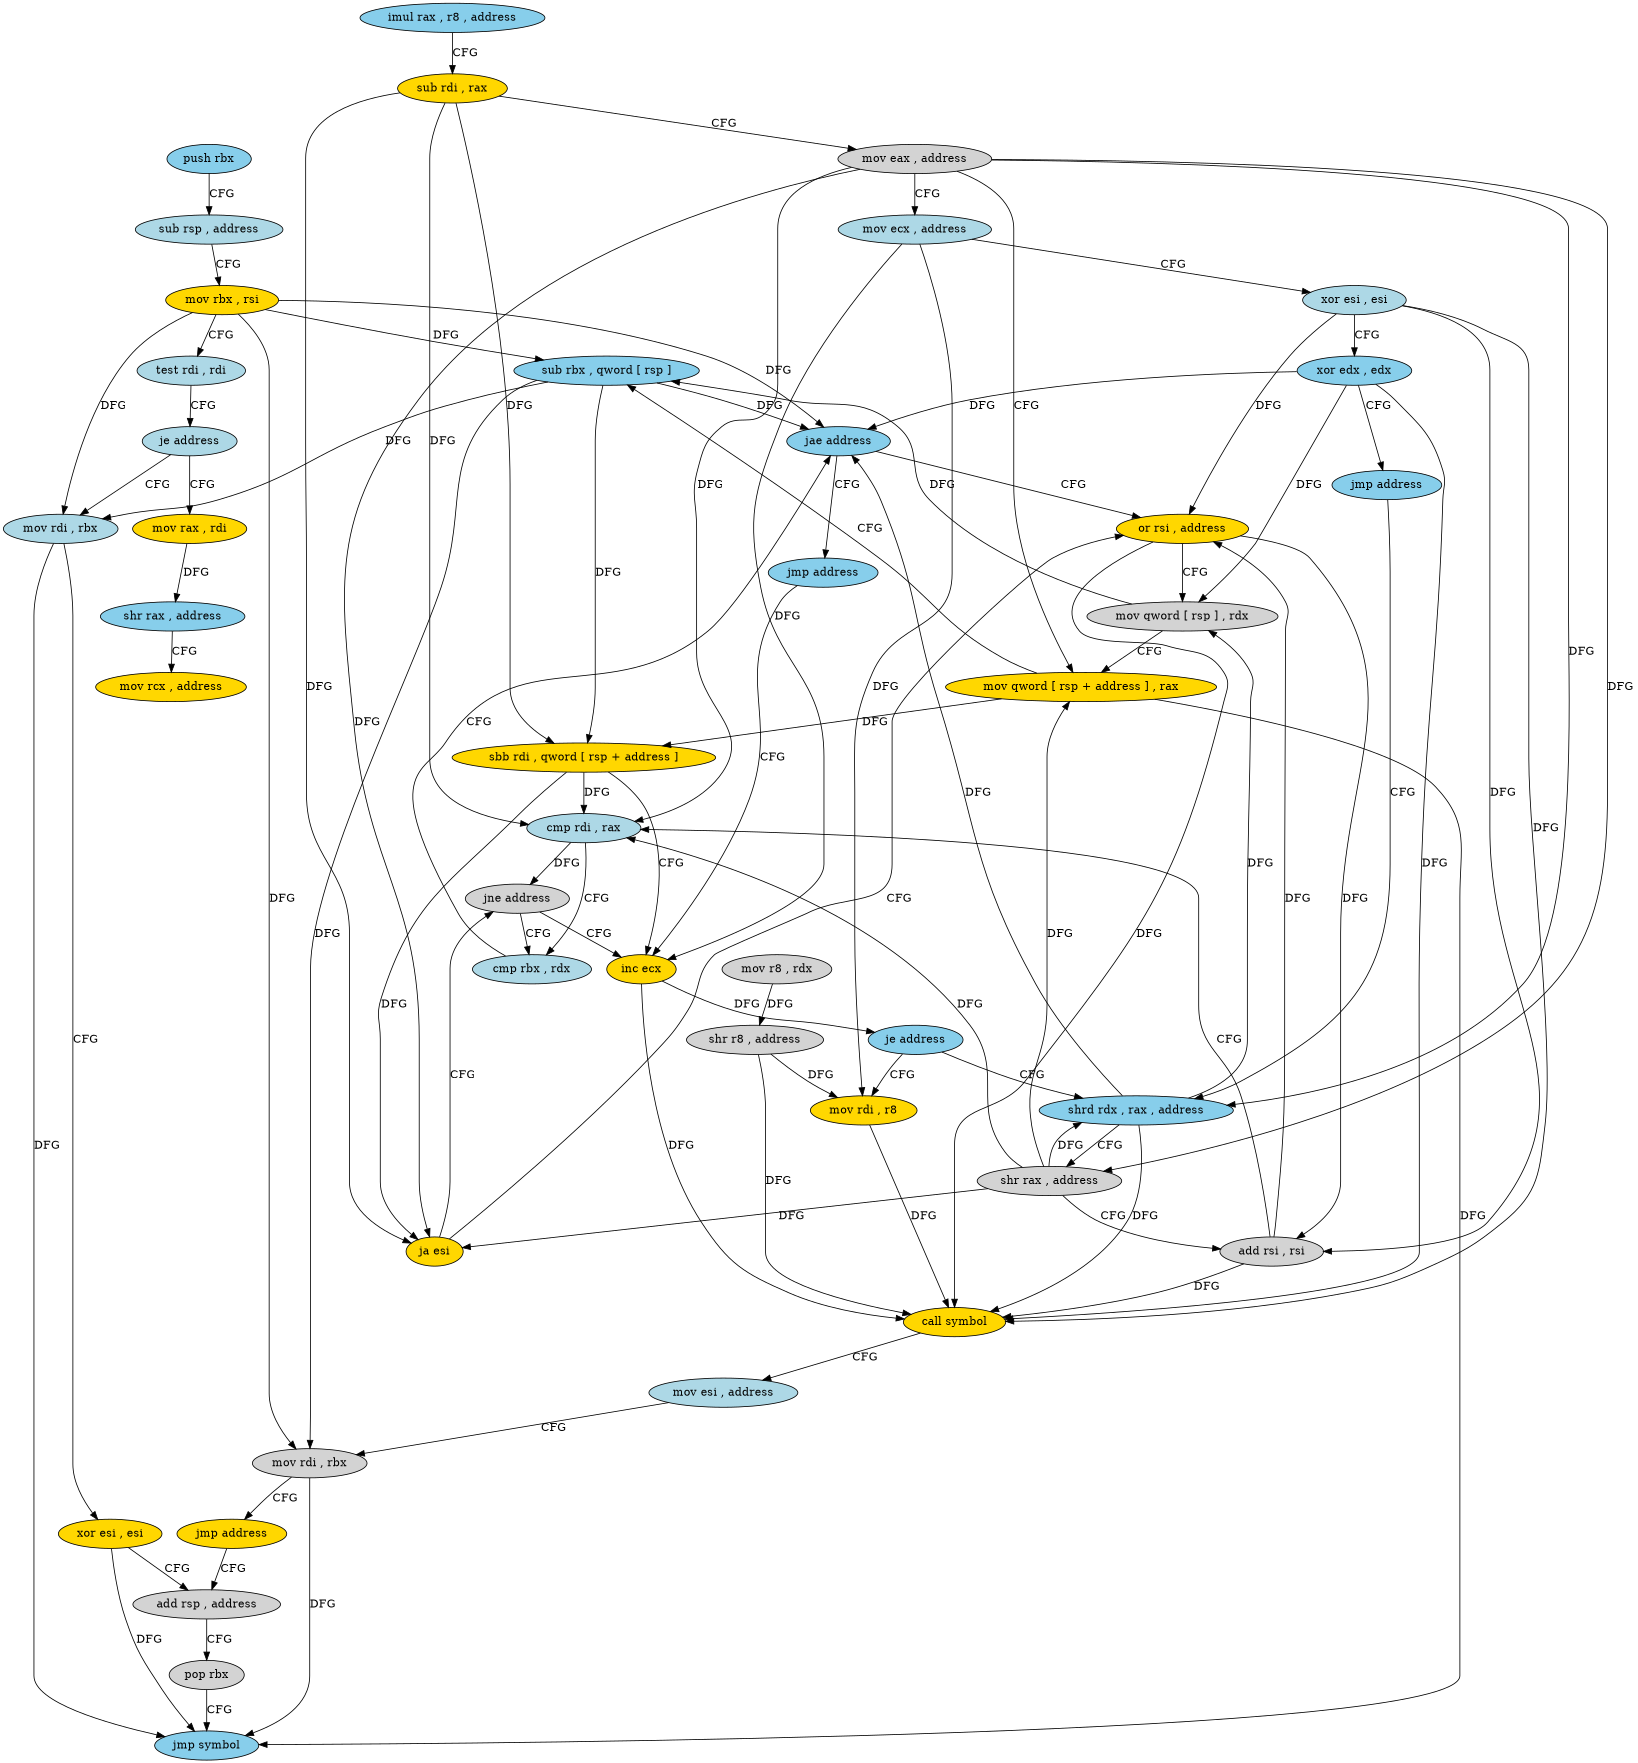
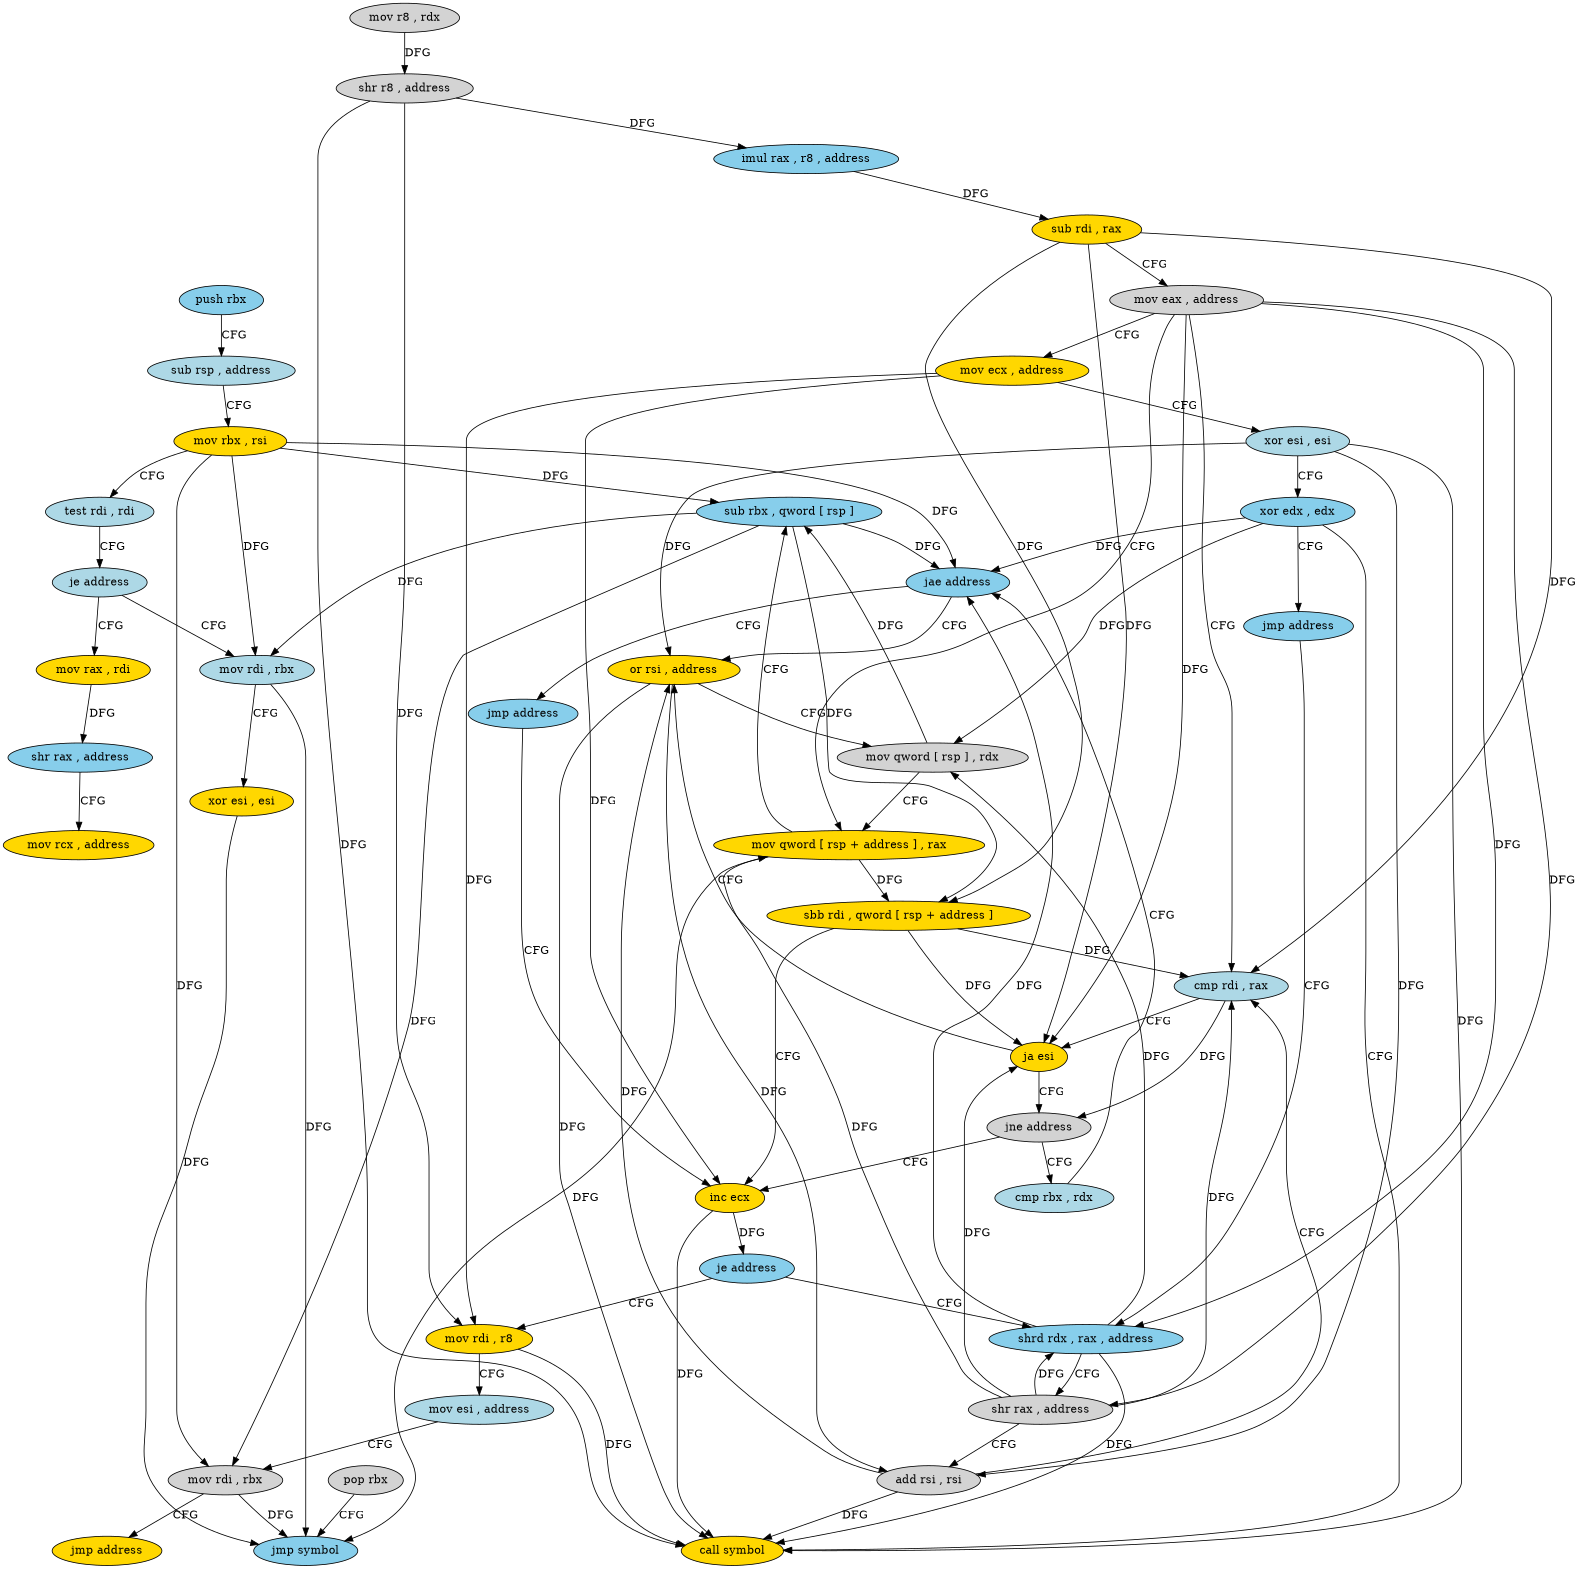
edge "imul rax , r8 , address" -> "sub rdi , rax": label "CFG" -> "DFG"
edge "shr r8 , address" -> "imul rax , r8 , address": added, label "DFG"
node "mov ecx , address": fillcolor lightblue -> gold
edge "mov eax , address" -> "cmp rdi , rax": label "DFG" -> "CFG"
edge "xor edx , edx" -> "call symbol": label "DFG" -> "CFG"
edge "cmp rdi , rax" -> "cmp rbx , rdx": now "cmp rdi , rax" -> "ja esi"
edge "call symbol" -> "mov esi , address": now "mov rdi , r8" -> "mov esi , address"
node "add rsp , address": removed
